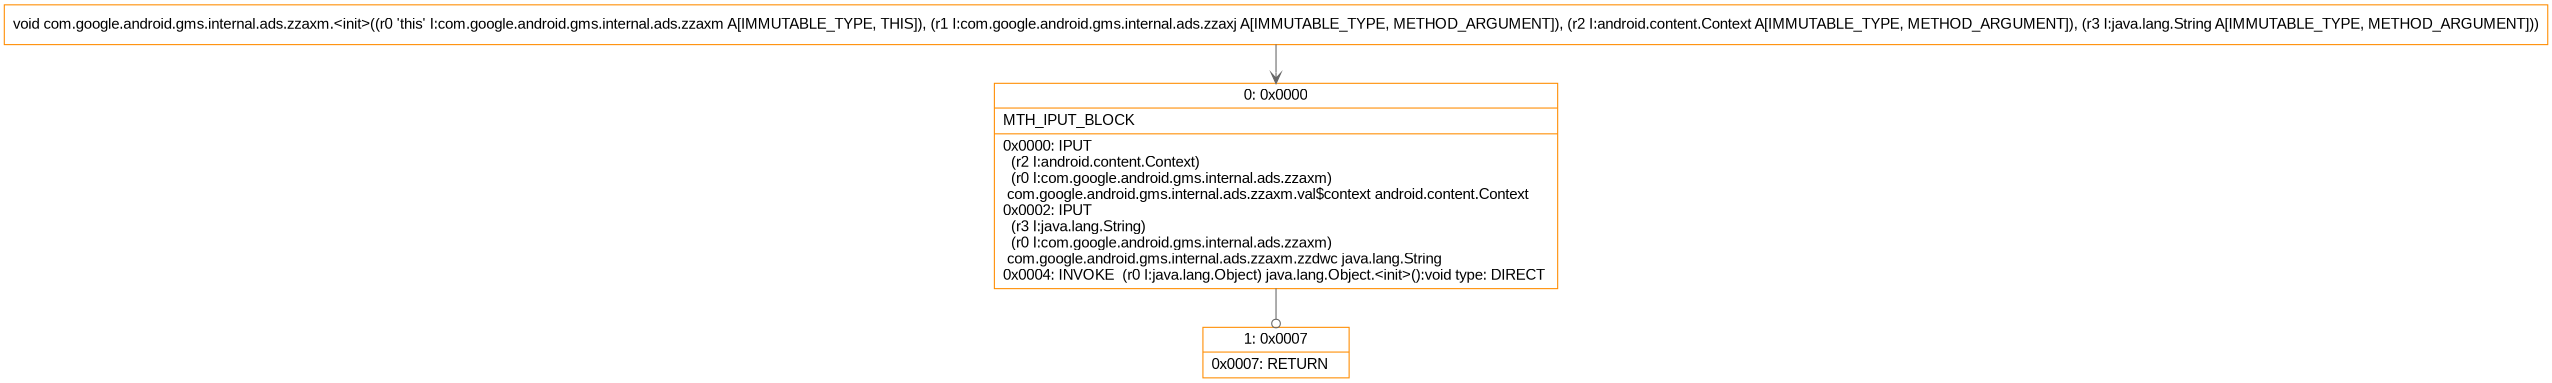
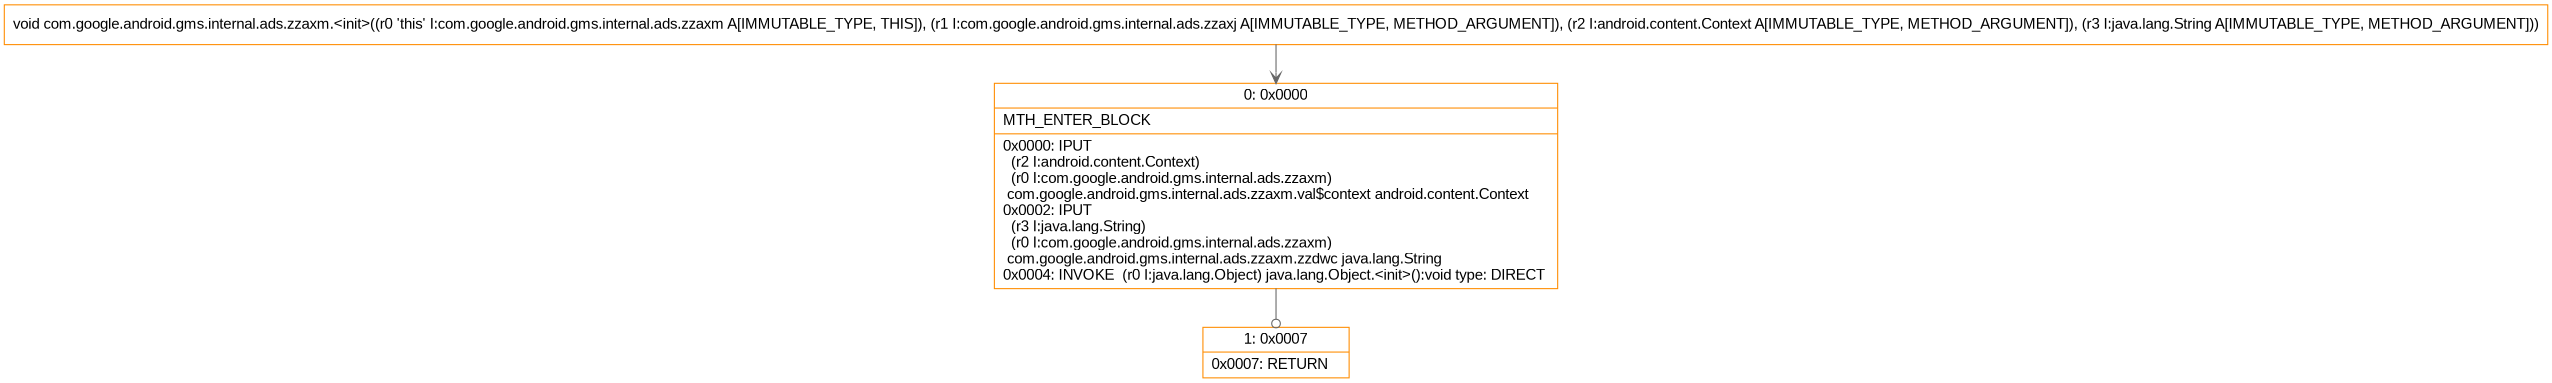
node "0: 0x0000": text "MTH_IPUT_BLOCK" -> "MTH_ENTER_BLOCK"
